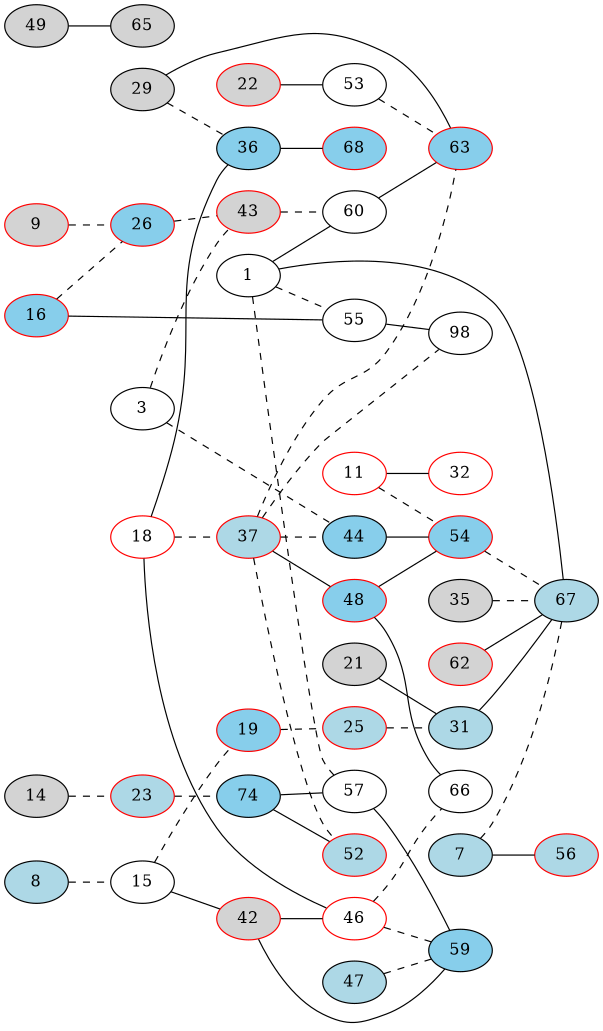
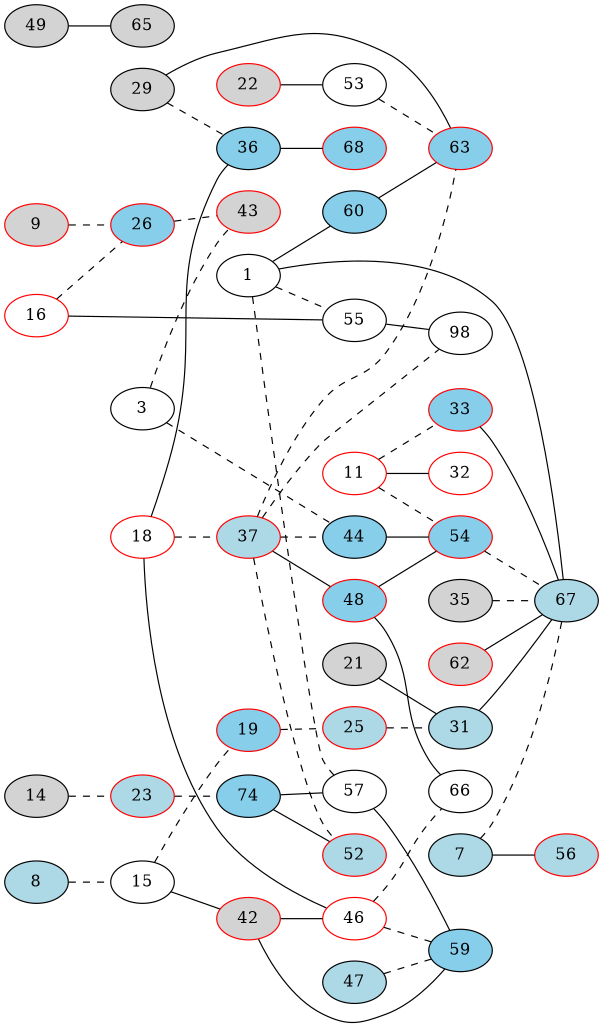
edge "43" -- "60": removed
node "60": fillcolor white -> skyblue
node "16": fillcolor skyblue -> white
node "33": added
